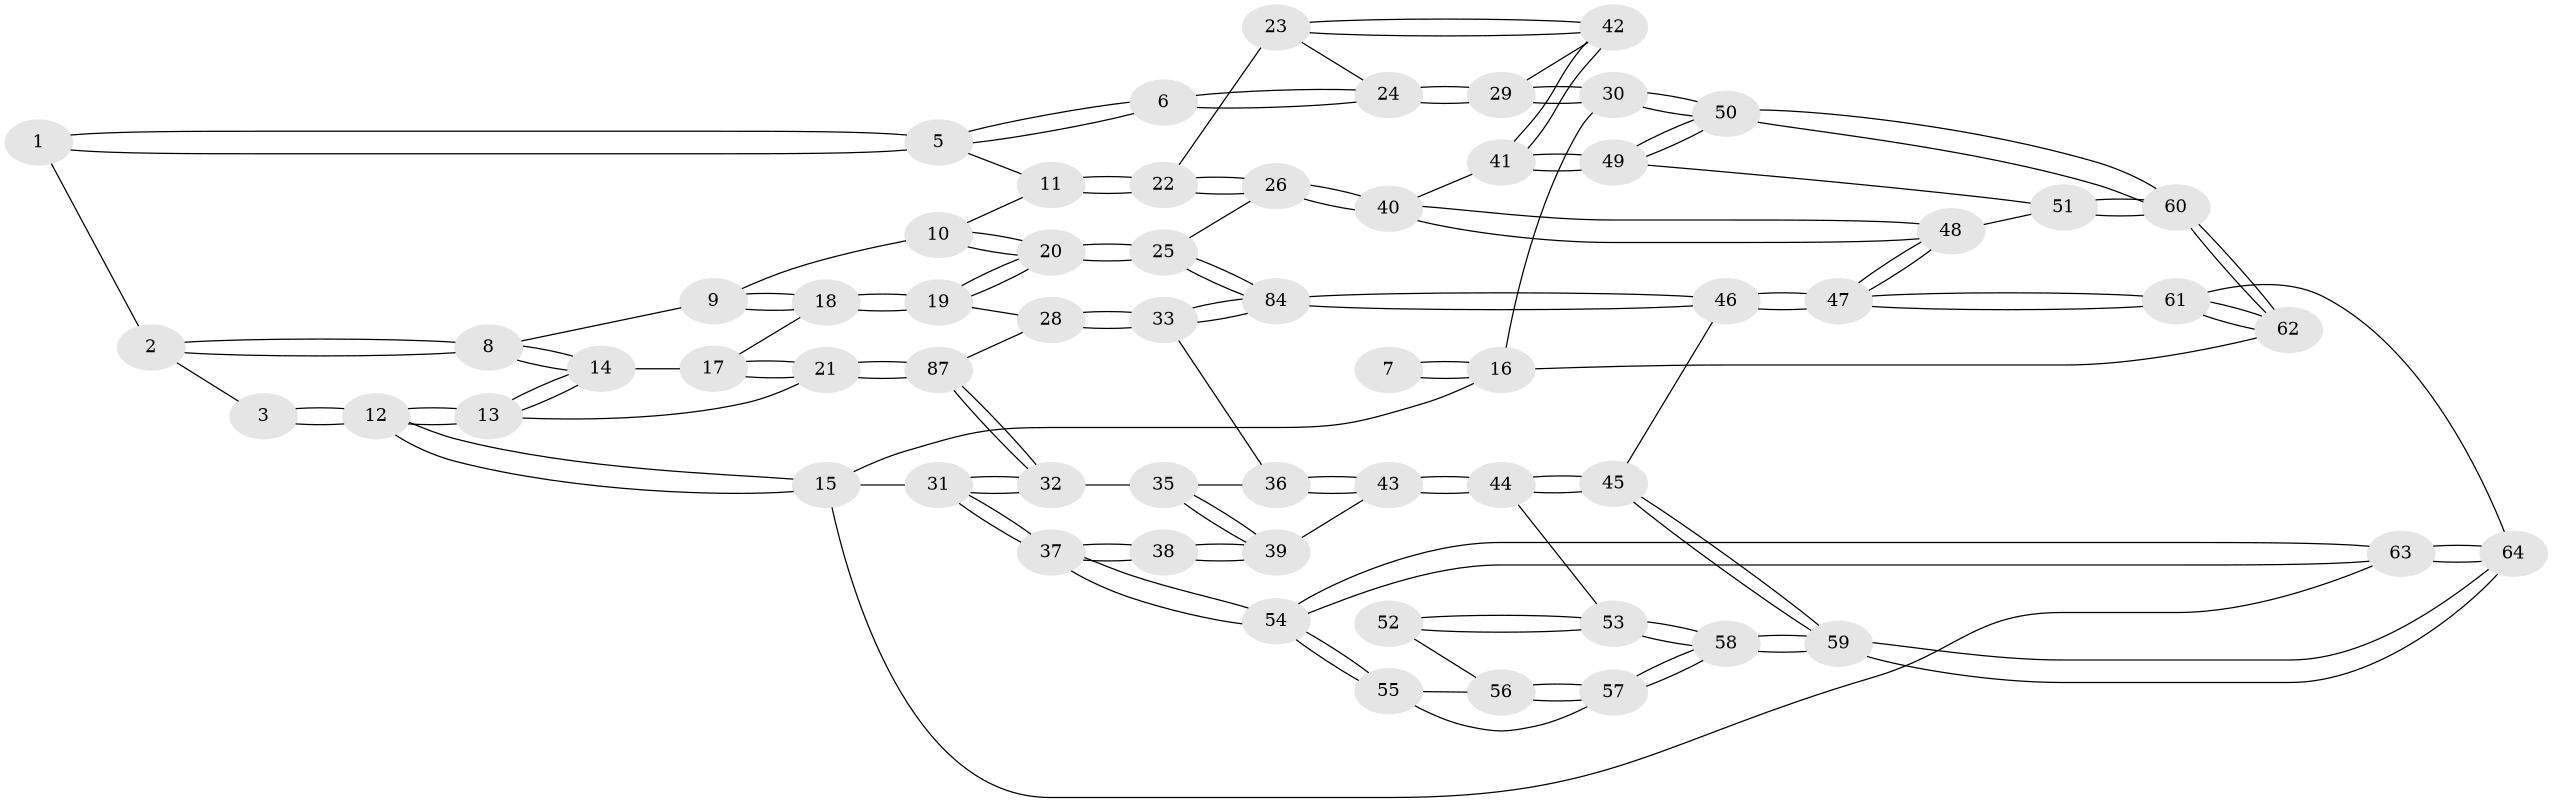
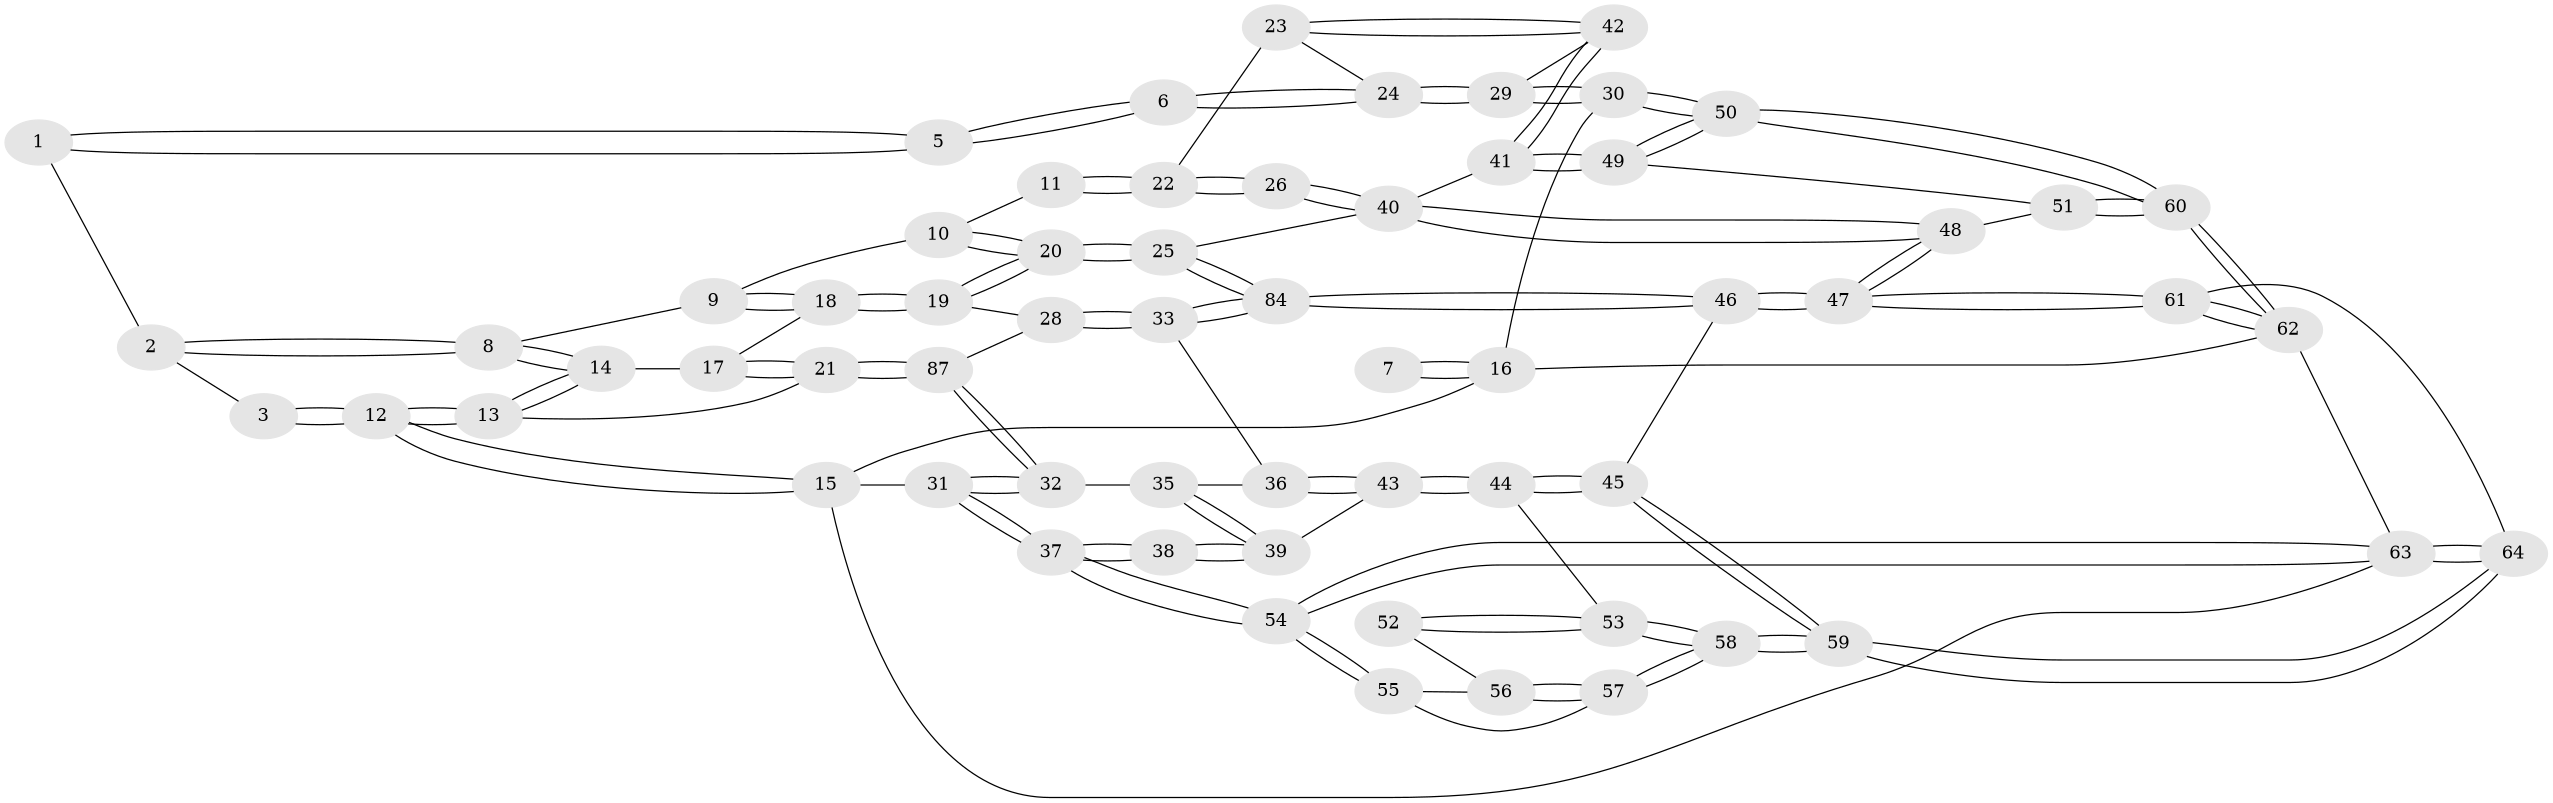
edge "5" -- "11": removed
edge "26" -- "25": now "40" -- "25"
edge "62" -- "63": added
